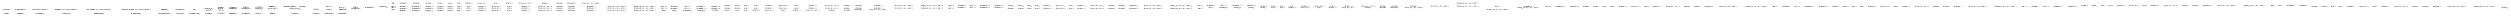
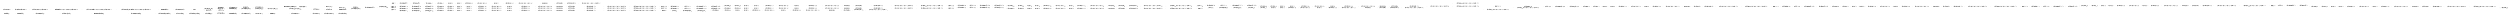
node "(TIFFFileName,TIFFFileName(img->tif))": removed
